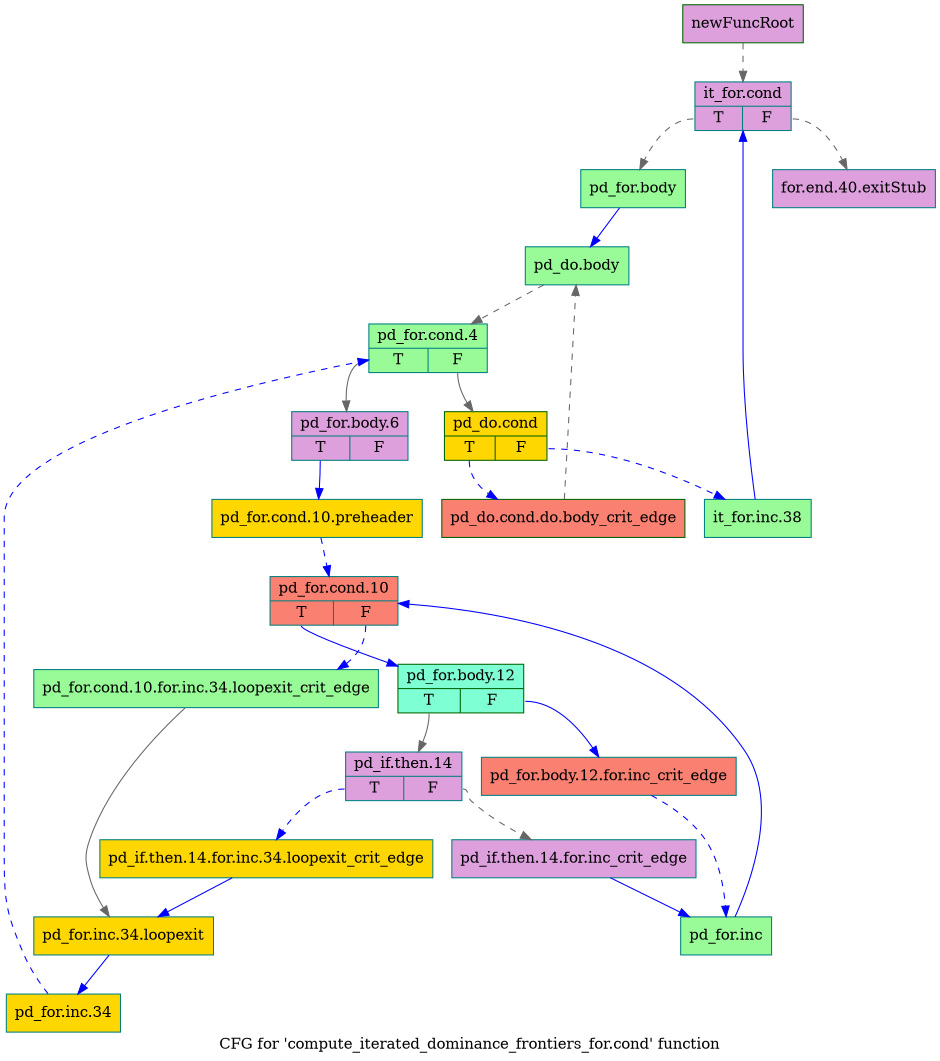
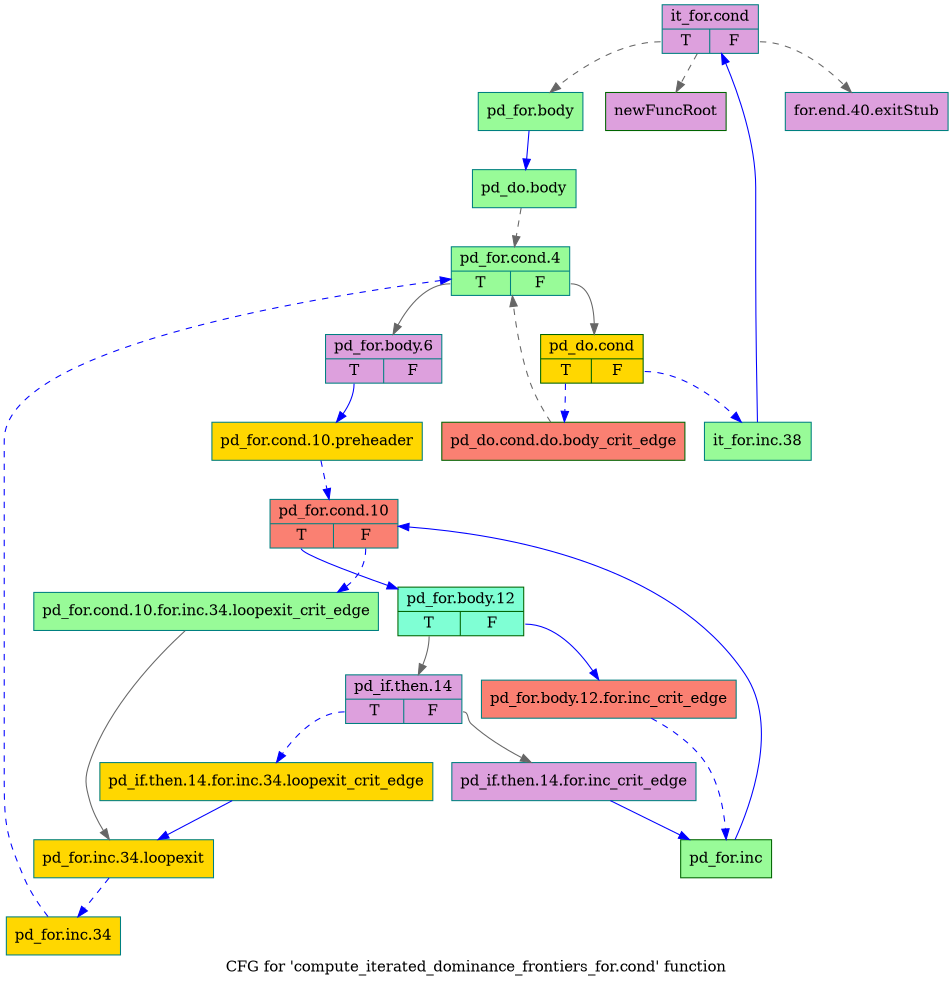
edge "newFuncRoot" -> "it_for.cond": reversed
edge "pd_do.cond.do.body_crit_edge" -> "pd_do.body": now "pd_do.cond.do.body_crit_edge" -> "pd_for.cond.4"
edge "pd_if.then.14" -> "pd_if.then.14.for.inc_crit_edge": style dashed -> solid
node "pd_for.inc": color teal -> darkgreen
edge "pd_for.inc.34.loopexit" -> "pd_for.inc.34": style solid -> dashed
